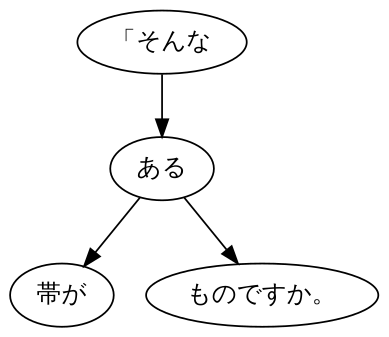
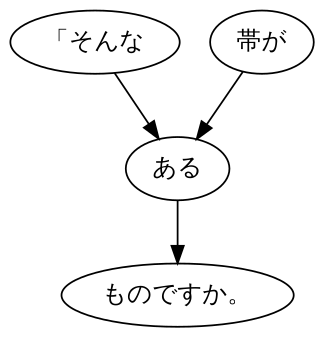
edge "ある" -> "帯が": reversed
